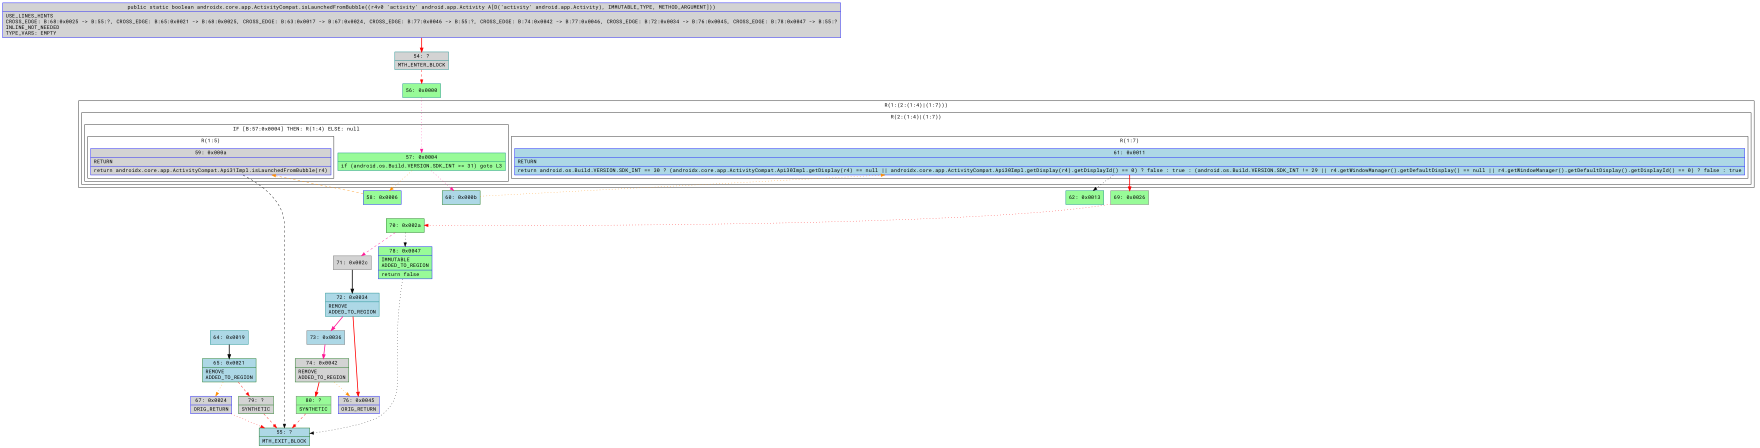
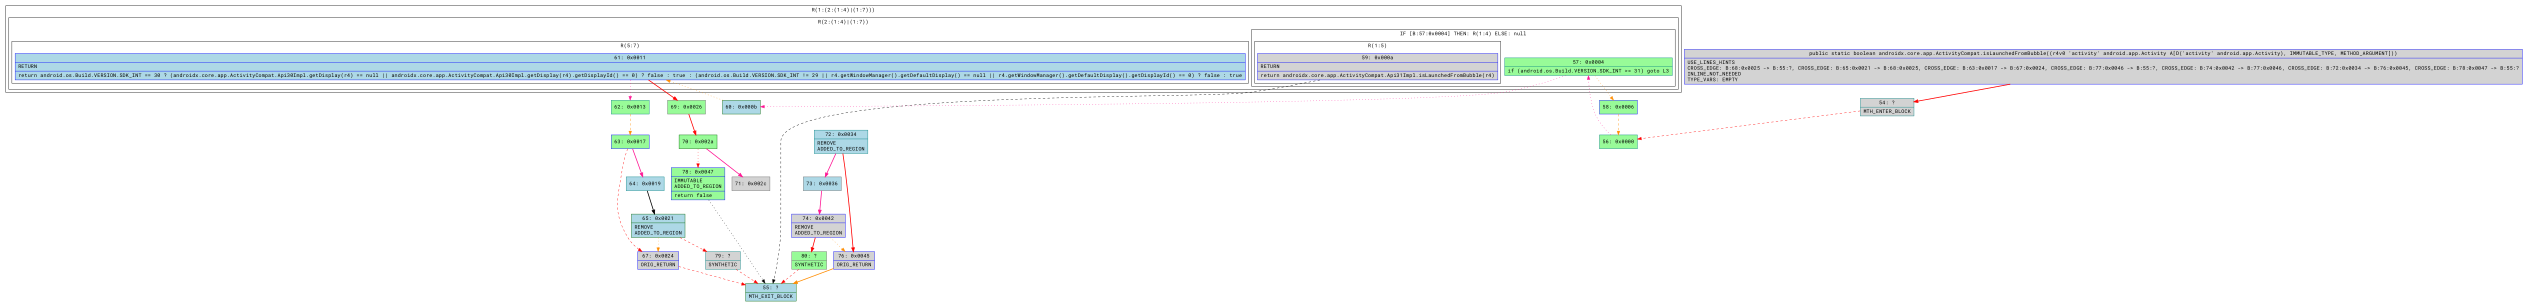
cluster "R(1:7)": label "R(1:7)" -> "R(5:7)"
node "63: 0x0017": added
edge "61: 0x0011" -> "62: 0x0013": color black -> deeppink
edge "58: 0x0006" -> "59: 0x000a": now "58: 0x0006" -> "56: 0x0000"
edge "69: 0x0026" -> "70: 0x002a": style dotted -> bold
edge "70: 0x002a" -> "78: 0x0047": color black -> red
edge "70: 0x002a" -> "71: 0x002c": style dashed -> bold
edge "76: 0x0045" -> "55: ?": added
edge "71: 0x002c" -> "72: 0x0034": removed
node "74: 0x0042": color darkgreen -> blue
node "79: ?": color darkgreen -> teal
edge "67: 0x0024" -> "55: ?": style dotted -> dashed
